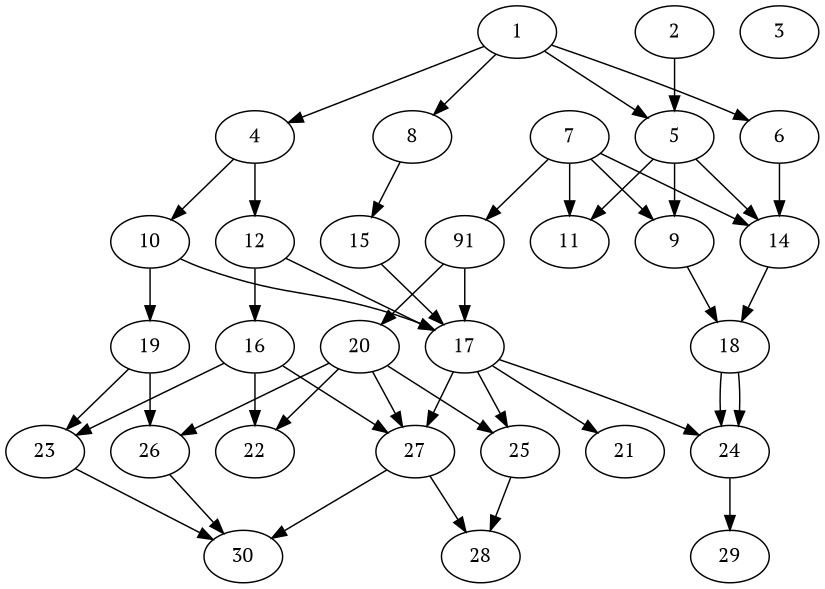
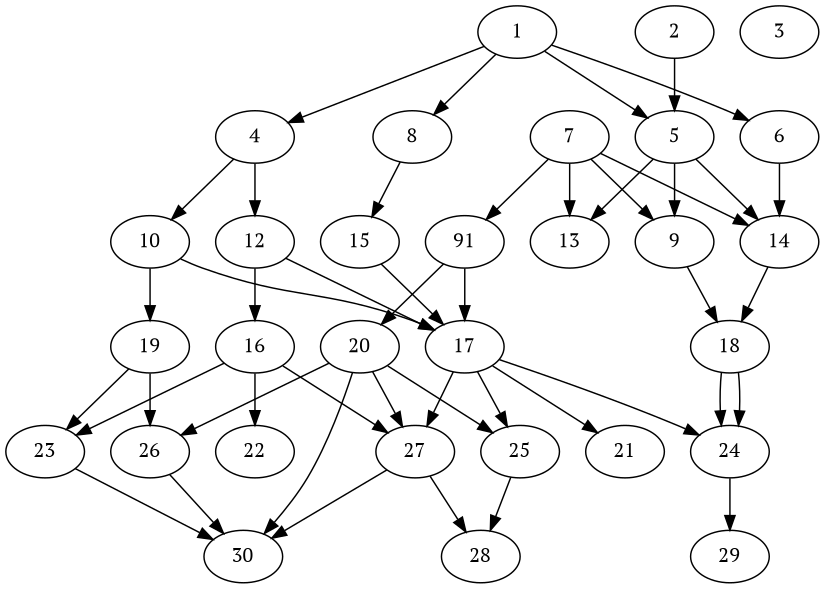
node "11": label "11" -> "13"
edge "20" -> "22": now "20" -> "30"
